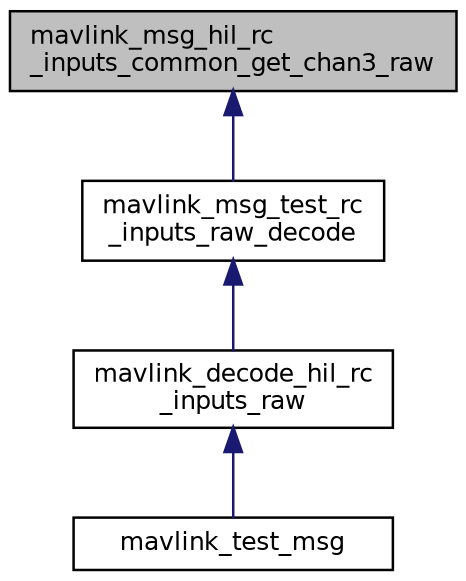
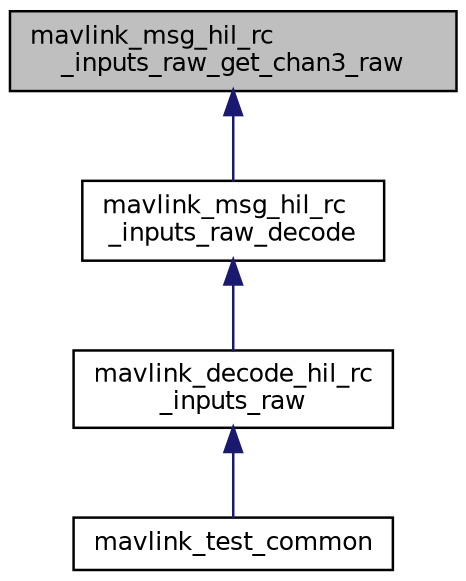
node "mavlink_msg_hil_rc _inputs_common_get_chan3_raw": label "mavlink_msg_hil_rc _inputs_common_get_chan3_raw" -> "mavlink_msg_hil_rc _inputs_raw_get_chan3_raw"
node "mavlink_msg_test_rc _inputs_raw_decode": label "mavlink_msg_test_rc _inputs_raw_decode" -> "mavlink_msg_hil_rc _inputs_raw_decode"
node "mavlink_test_msg": label "mavlink_test_msg" -> "mavlink_test_common"
